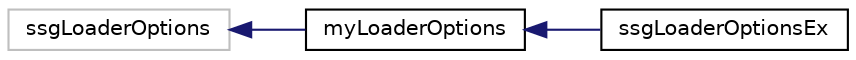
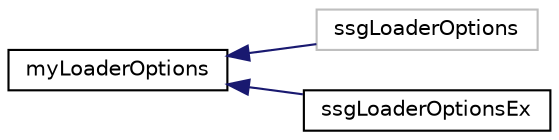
edge "myLoaderOptions" -> "ssgLoaderOptions": reversed
